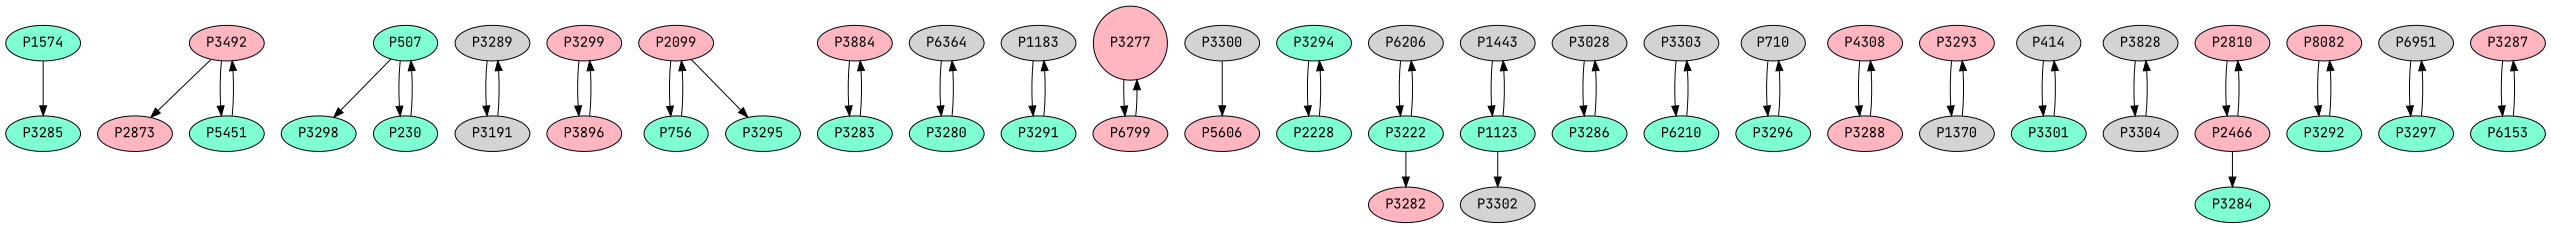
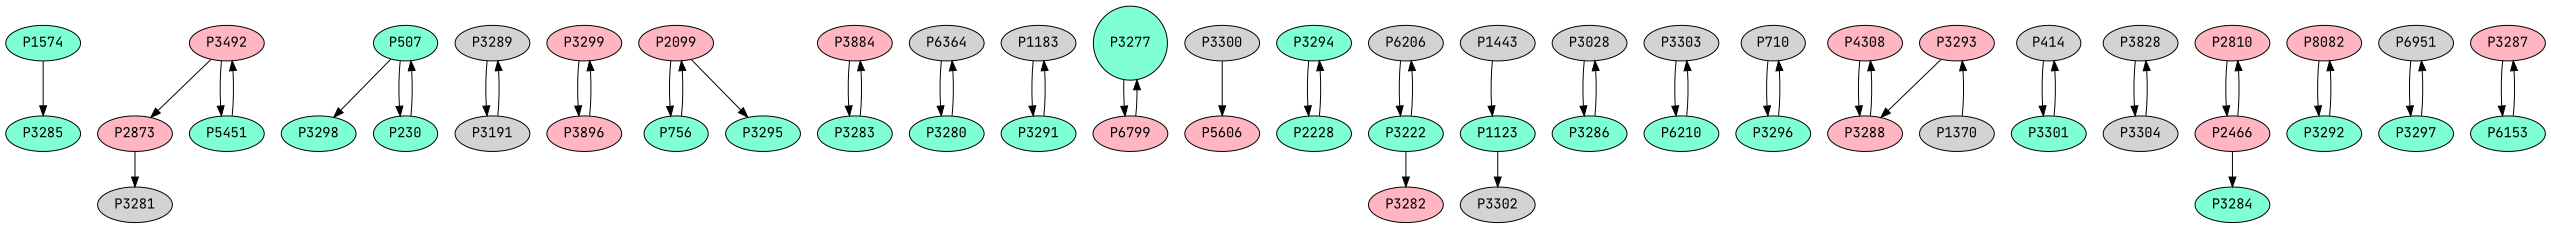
node "P3277": fillcolor lightpink -> aquamarine
edge "P3293" -> "P1370": now "P3293" -> "P3288"
edge "P1123" -> "P1443": removed
node "P3281": added
